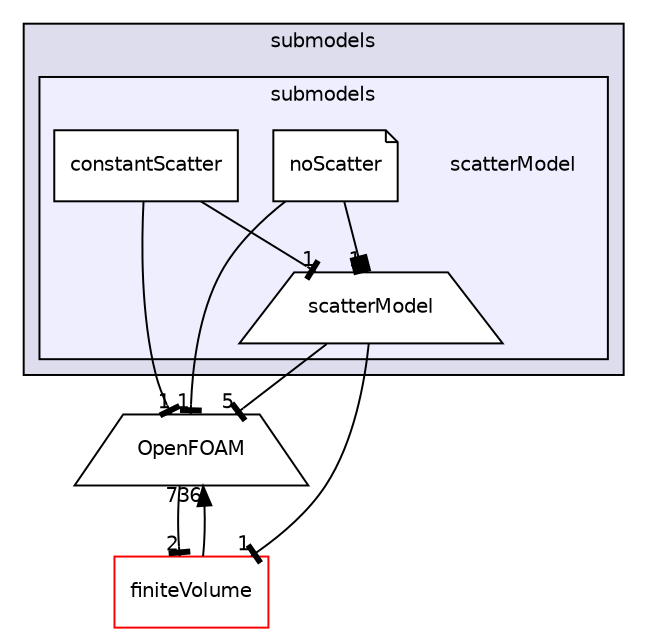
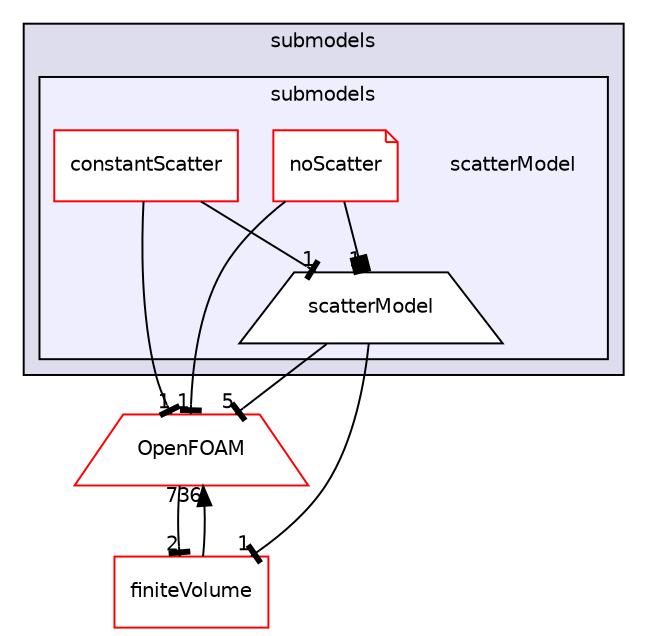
node "constantScatter": color black -> red
node "noScatter": color black -> red
node "OpenFOAM": color black -> red
